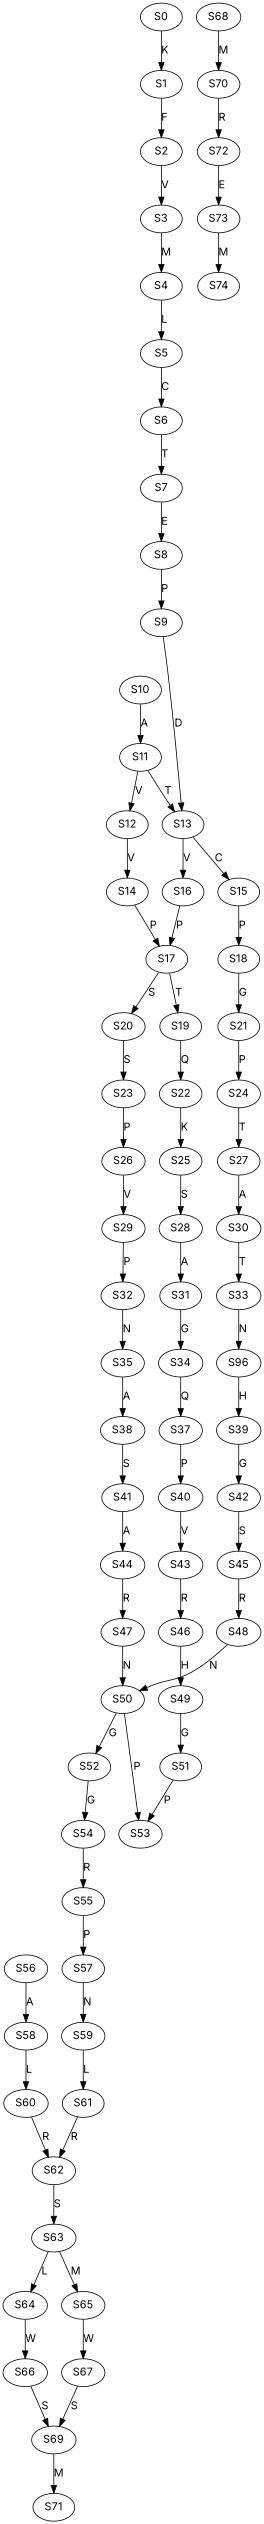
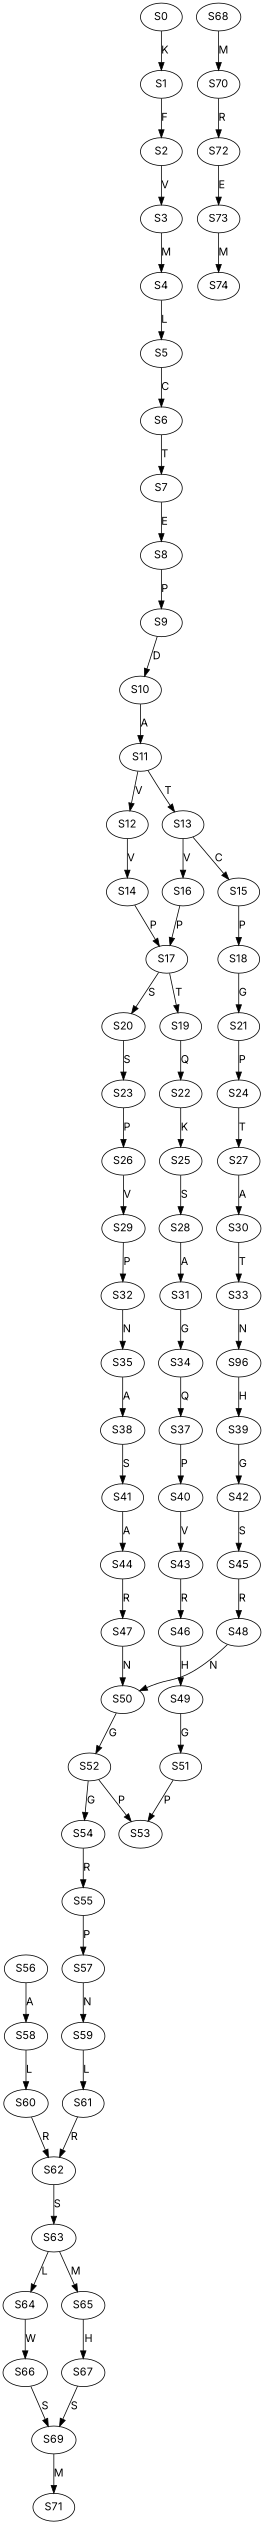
edge "S9" -> "S13": now "S9" -> "S10"
edge "S50" -> "S53": now "S52" -> "S53"
edge "S65" -> "S67": label "W" -> "H"
